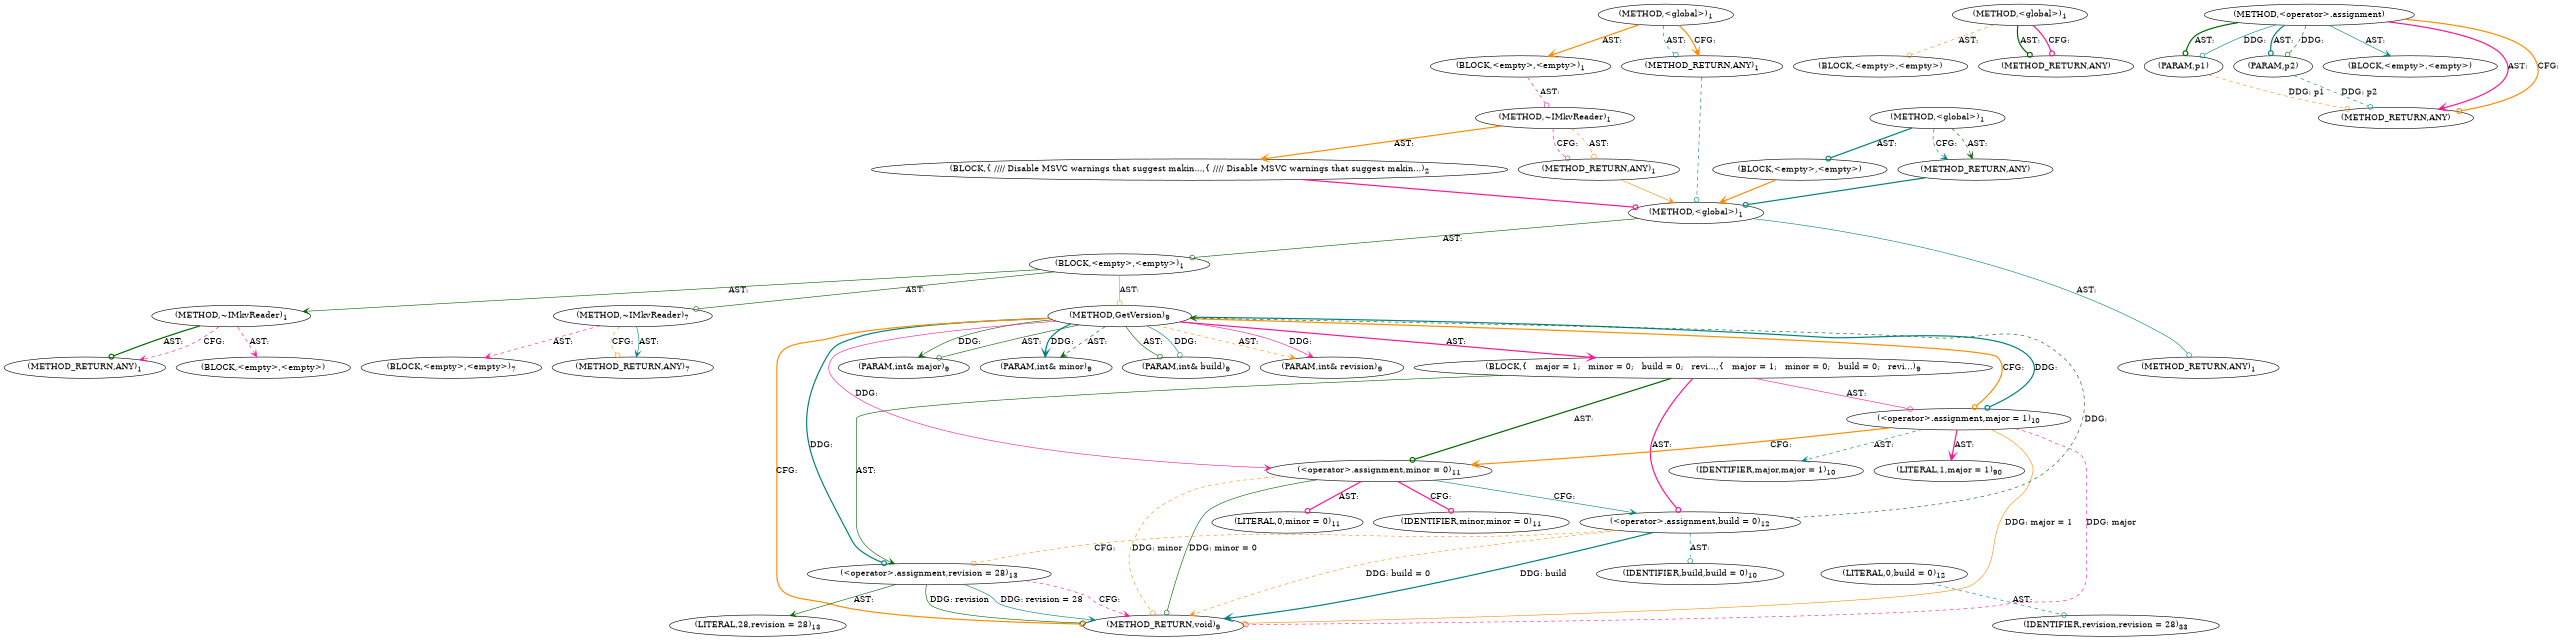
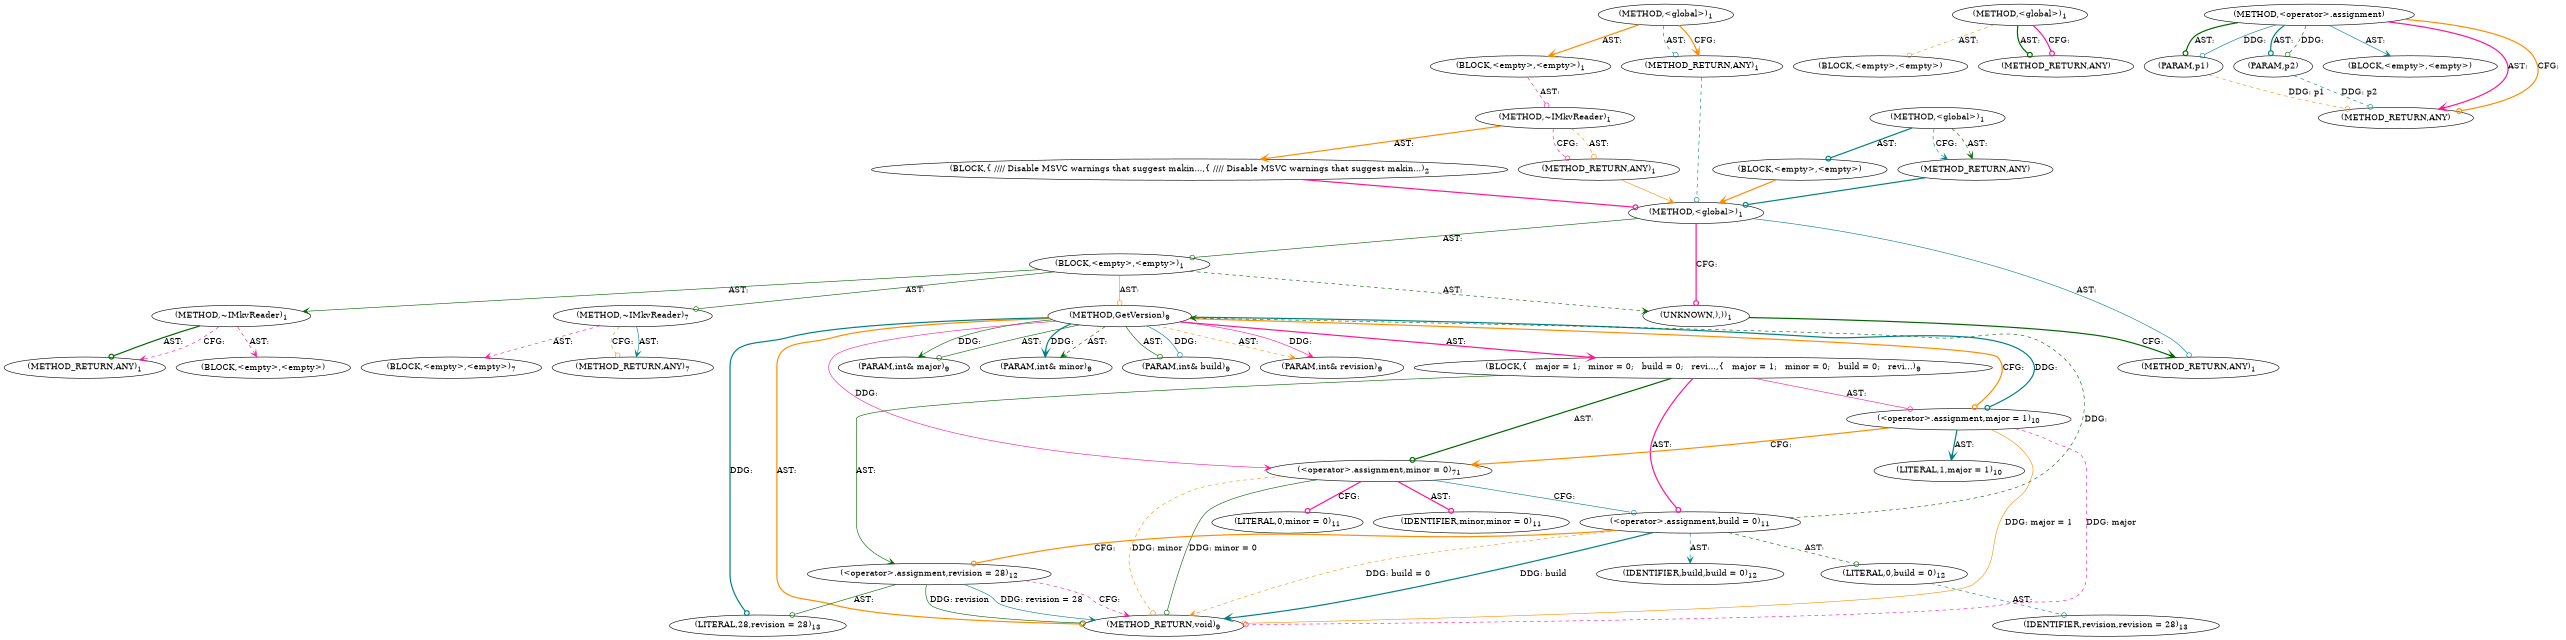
node "(UNKNOWN,),))": added
edge "(METHOD,GetVersion)" -> "(<operator>.assignment,revision = 28)": now "(METHOD,GetVersion)" -> "(LITERAL,28,revision = 28)"
edge "(<operator>.assignment,major = 1)" -> "(LITERAL,1,major = 1)": color deeppink -> teal
node "(<operator>.assignment,minor = 0)": text "11" -> "71"
node "(LITERAL,1,major = 1)": text "90" -> "10"
edge "(METHOD,GetVersion)" -> "(METHOD_RETURN,void)": label "CFG: " -> "AST: "
node "(IDENTIFIER,major,major = 1)": removed
edge "(<operator>.assignment,minor = 0)" -> "(<operator>.assignment,build = 0)": arrowhead vee -> odot
edge "(<operator>.assignment,minor = 0)" -> "(LITERAL,0,minor = 0)": label "AST: " -> "CFG: "
edge "(<operator>.assignment,minor = 0)" -> "(IDENTIFIER,minor,minor = 0)": label "CFG: " -> "AST: "
node "(<operator>.assignment,build = 0)": text "12" -> "11"
edge "(<operator>.assignment,build = 0)" -> "(<operator>.assignment,revision = 28)": style dashed -> bold
edge "(<operator>.assignment,build = 0)" -> "(IDENTIFIER,build,build = 0)": arrowhead odot -> vee
edge "(<operator>.assignment,build = 0)" -> "(LITERAL,0,build = 0)": added, label "AST:"
node "(<operator>.assignment,revision = 28)": text "13" -> "12"
node "(IDENTIFIER,build,build = 0)": text "10" -> "12"
edge "(<operator>.assignment,revision = 28)" -> "(LITERAL,28,revision = 28)": arrowhead vee -> odot
node "(IDENTIFIER,revision,revision = 28)": text "33" -> "13"
